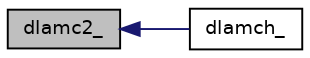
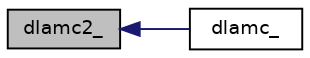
node "dlamch_": label "dlamch_" -> "dlamc_"
